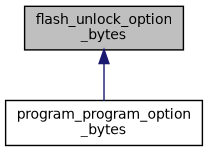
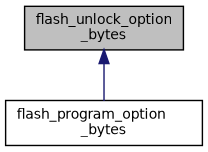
node "program_program_option _bytes": label "program_program_option _bytes" -> "flash_program_option _bytes"
